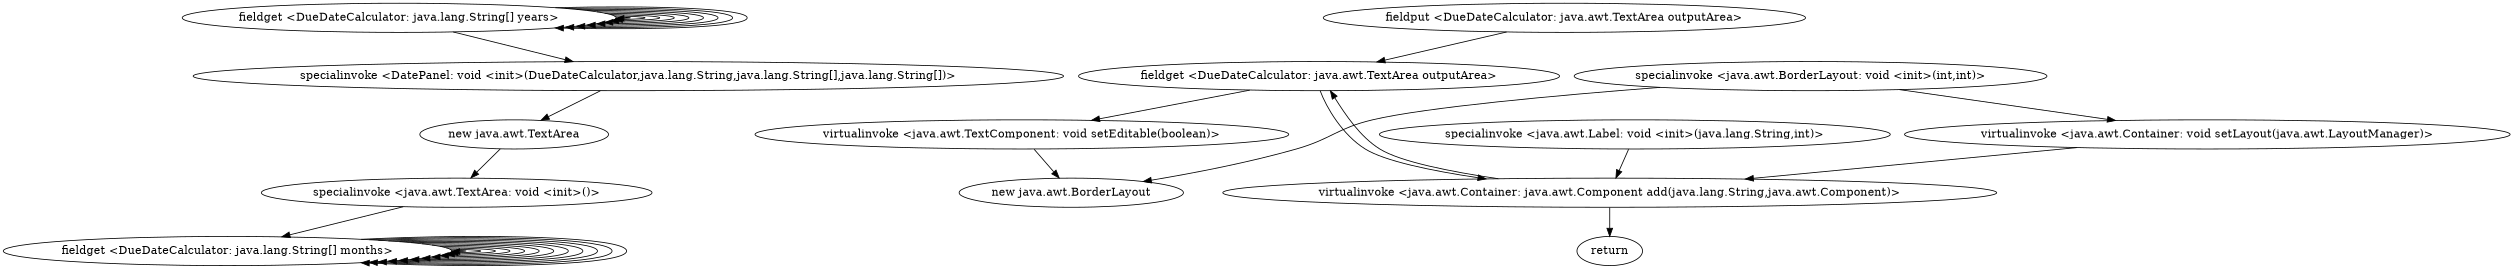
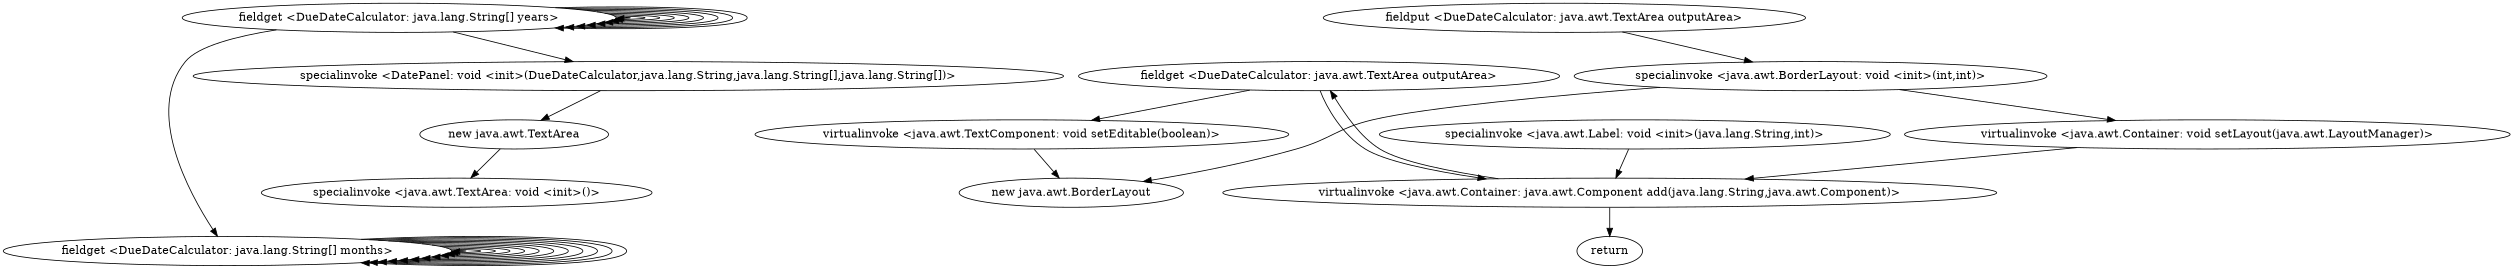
edge "fieldput <DueDateCalculator: java.awt.TextArea outputArea>" -> "fieldget <DueDateCalculator: java.awt.TextArea outputArea>": now "fieldput <DueDateCalculator: java.awt.TextArea outputArea>" -> "specialinvoke <java.awt.BorderLayout: void <init>(int,int)>"
edge "specialinvoke <java.awt.TextArea: void <init>()>" -> "fieldget <DueDateCalculator: java.lang.String[] months>": now "fieldget <DueDateCalculator: java.lang.String[] years>" -> "fieldget <DueDateCalculator: java.lang.String[] months>"
